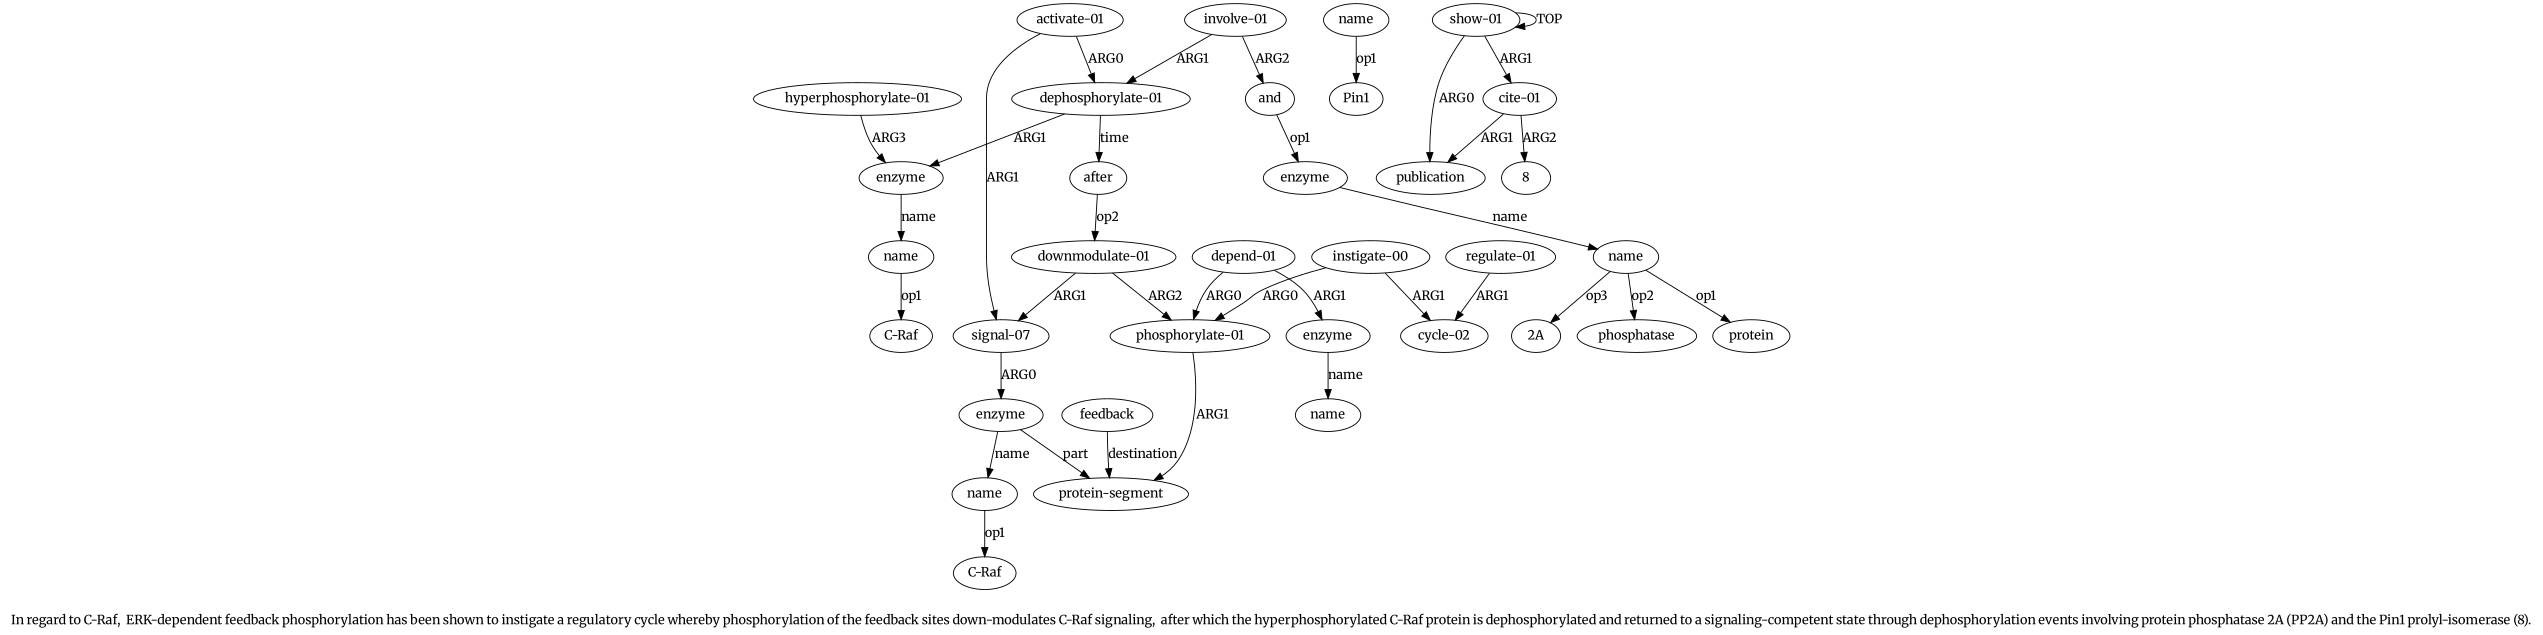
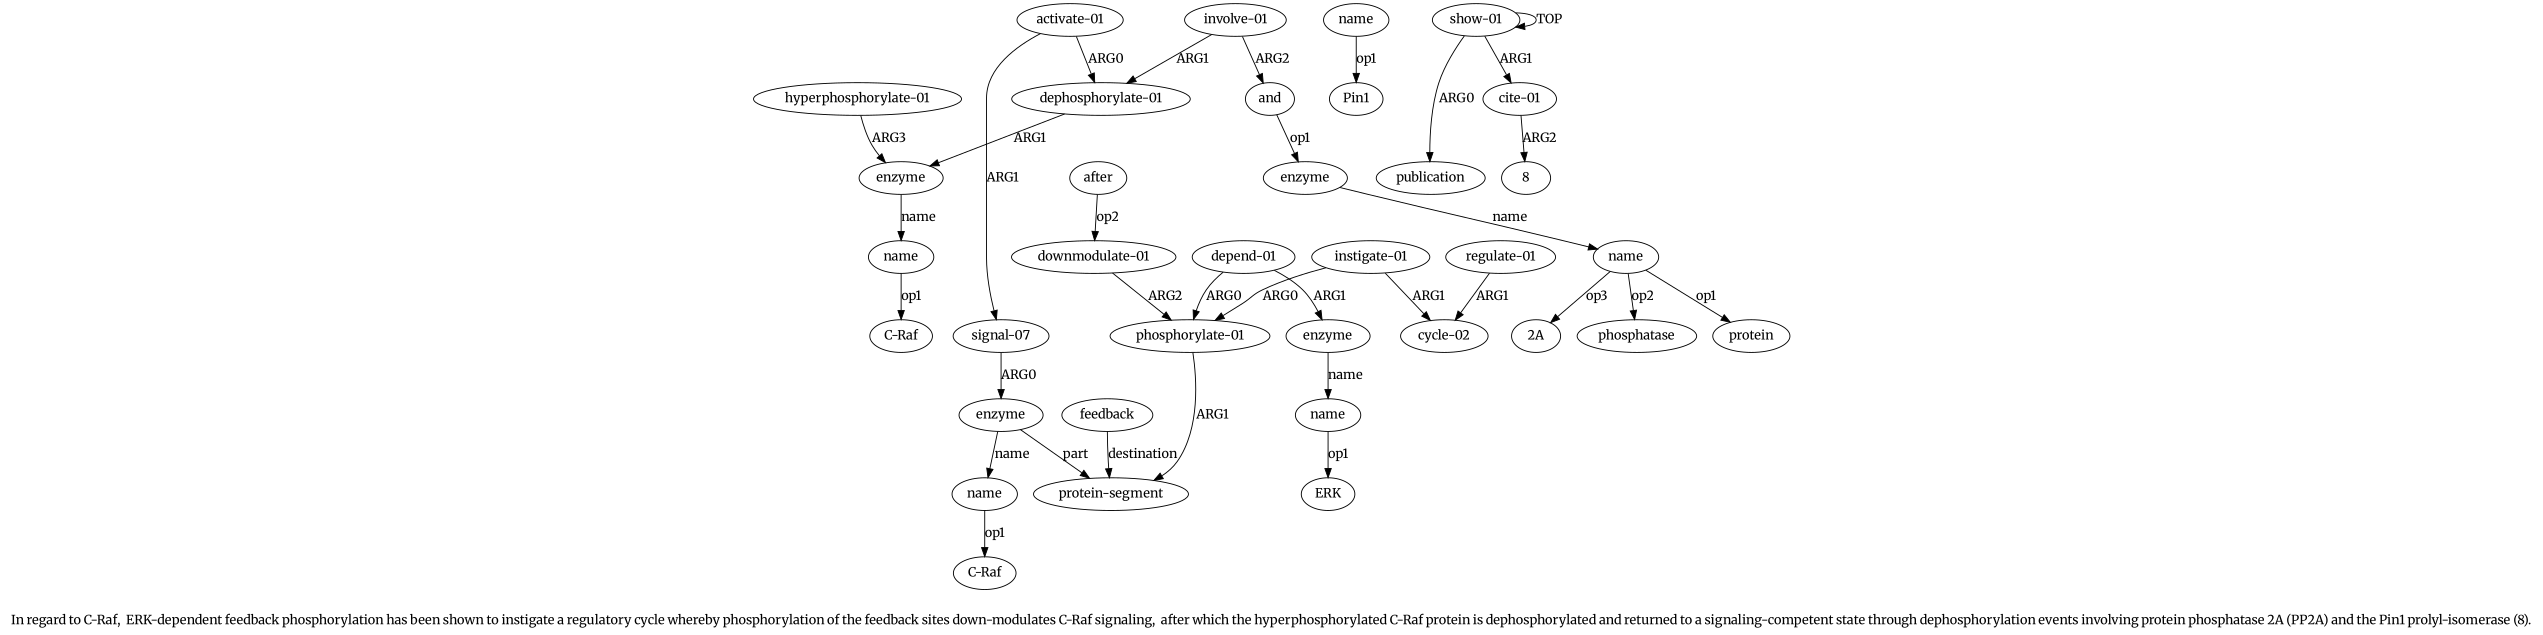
edge "dephosphorylate-01" -> "after": removed, label "time"
edge "cite-01" -> "publication": removed, label "ARG1"
node "instigate-00": label "instigate-00" -> "instigate-01"
edge "downmodulate-01" -> "signal-07": removed, label "ARG1"
node "ERK": added
